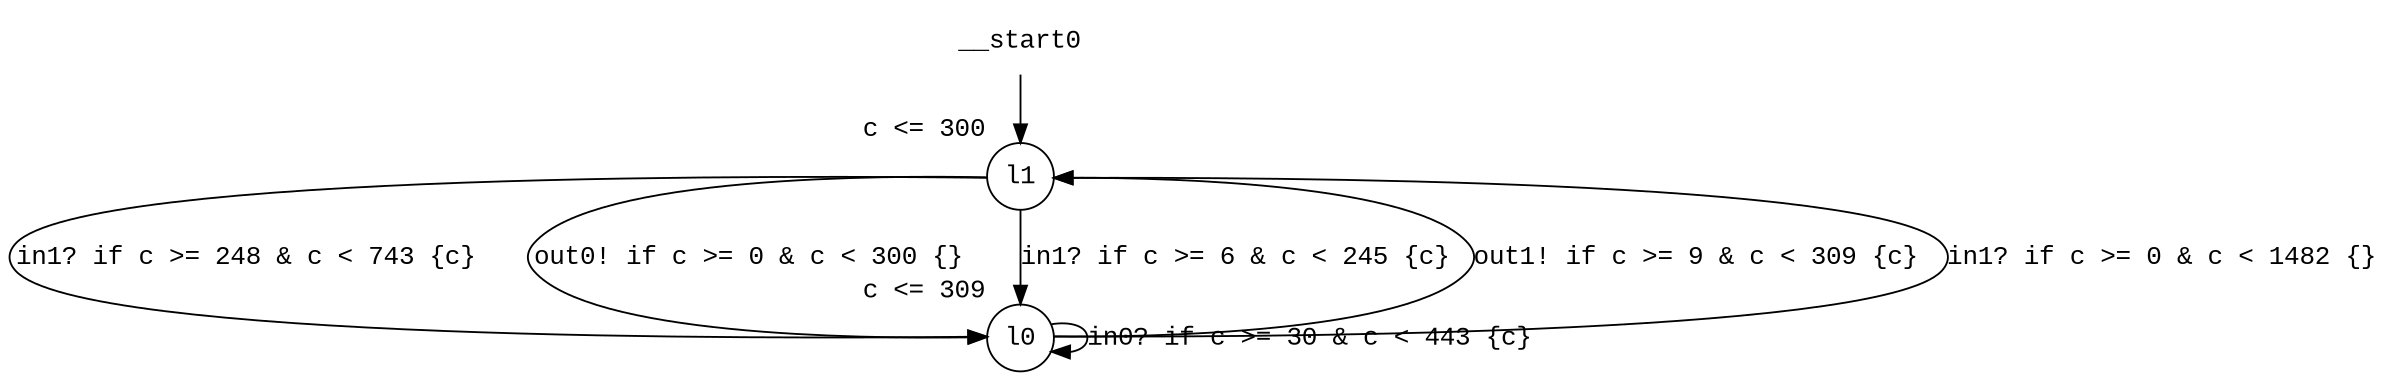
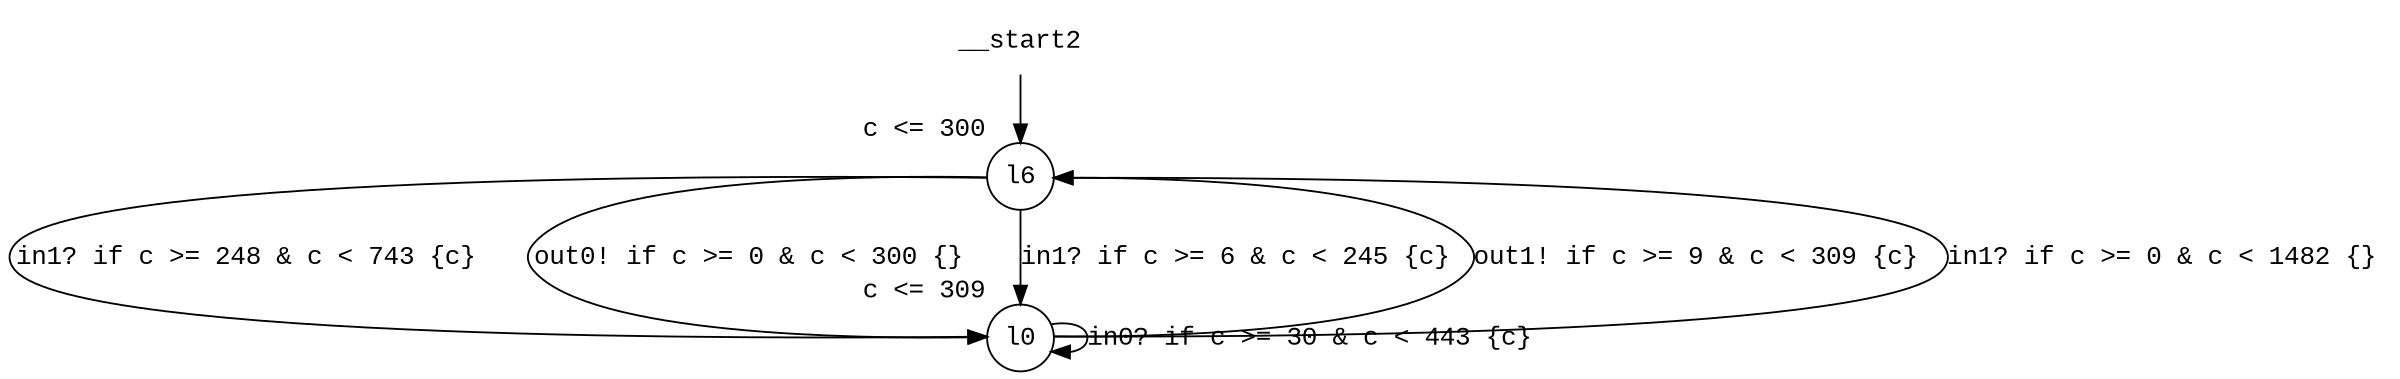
node "__start0": label "__start0" -> "__start2"
node "l1 c <= 300": label "l1 c <= 300" -> "l6 c <= 300"
